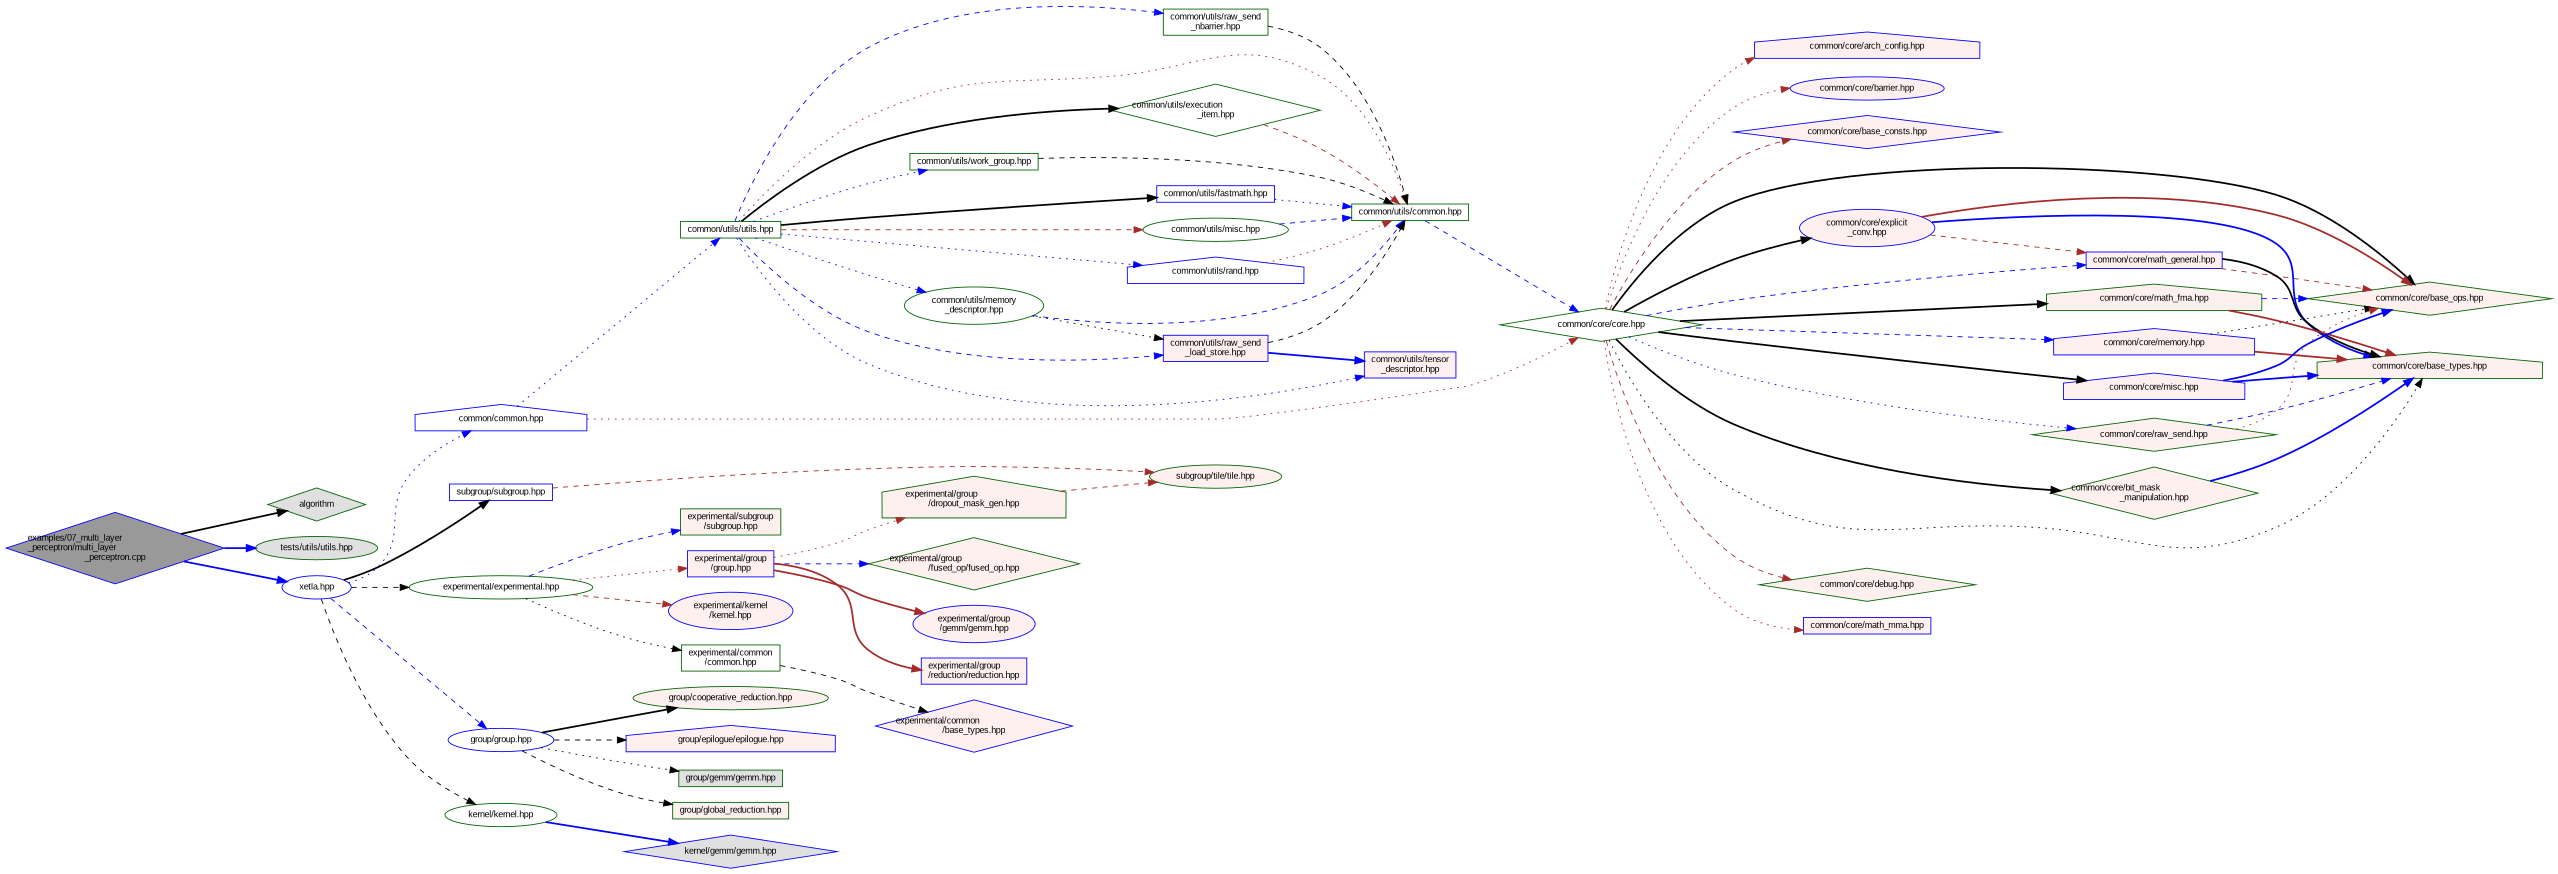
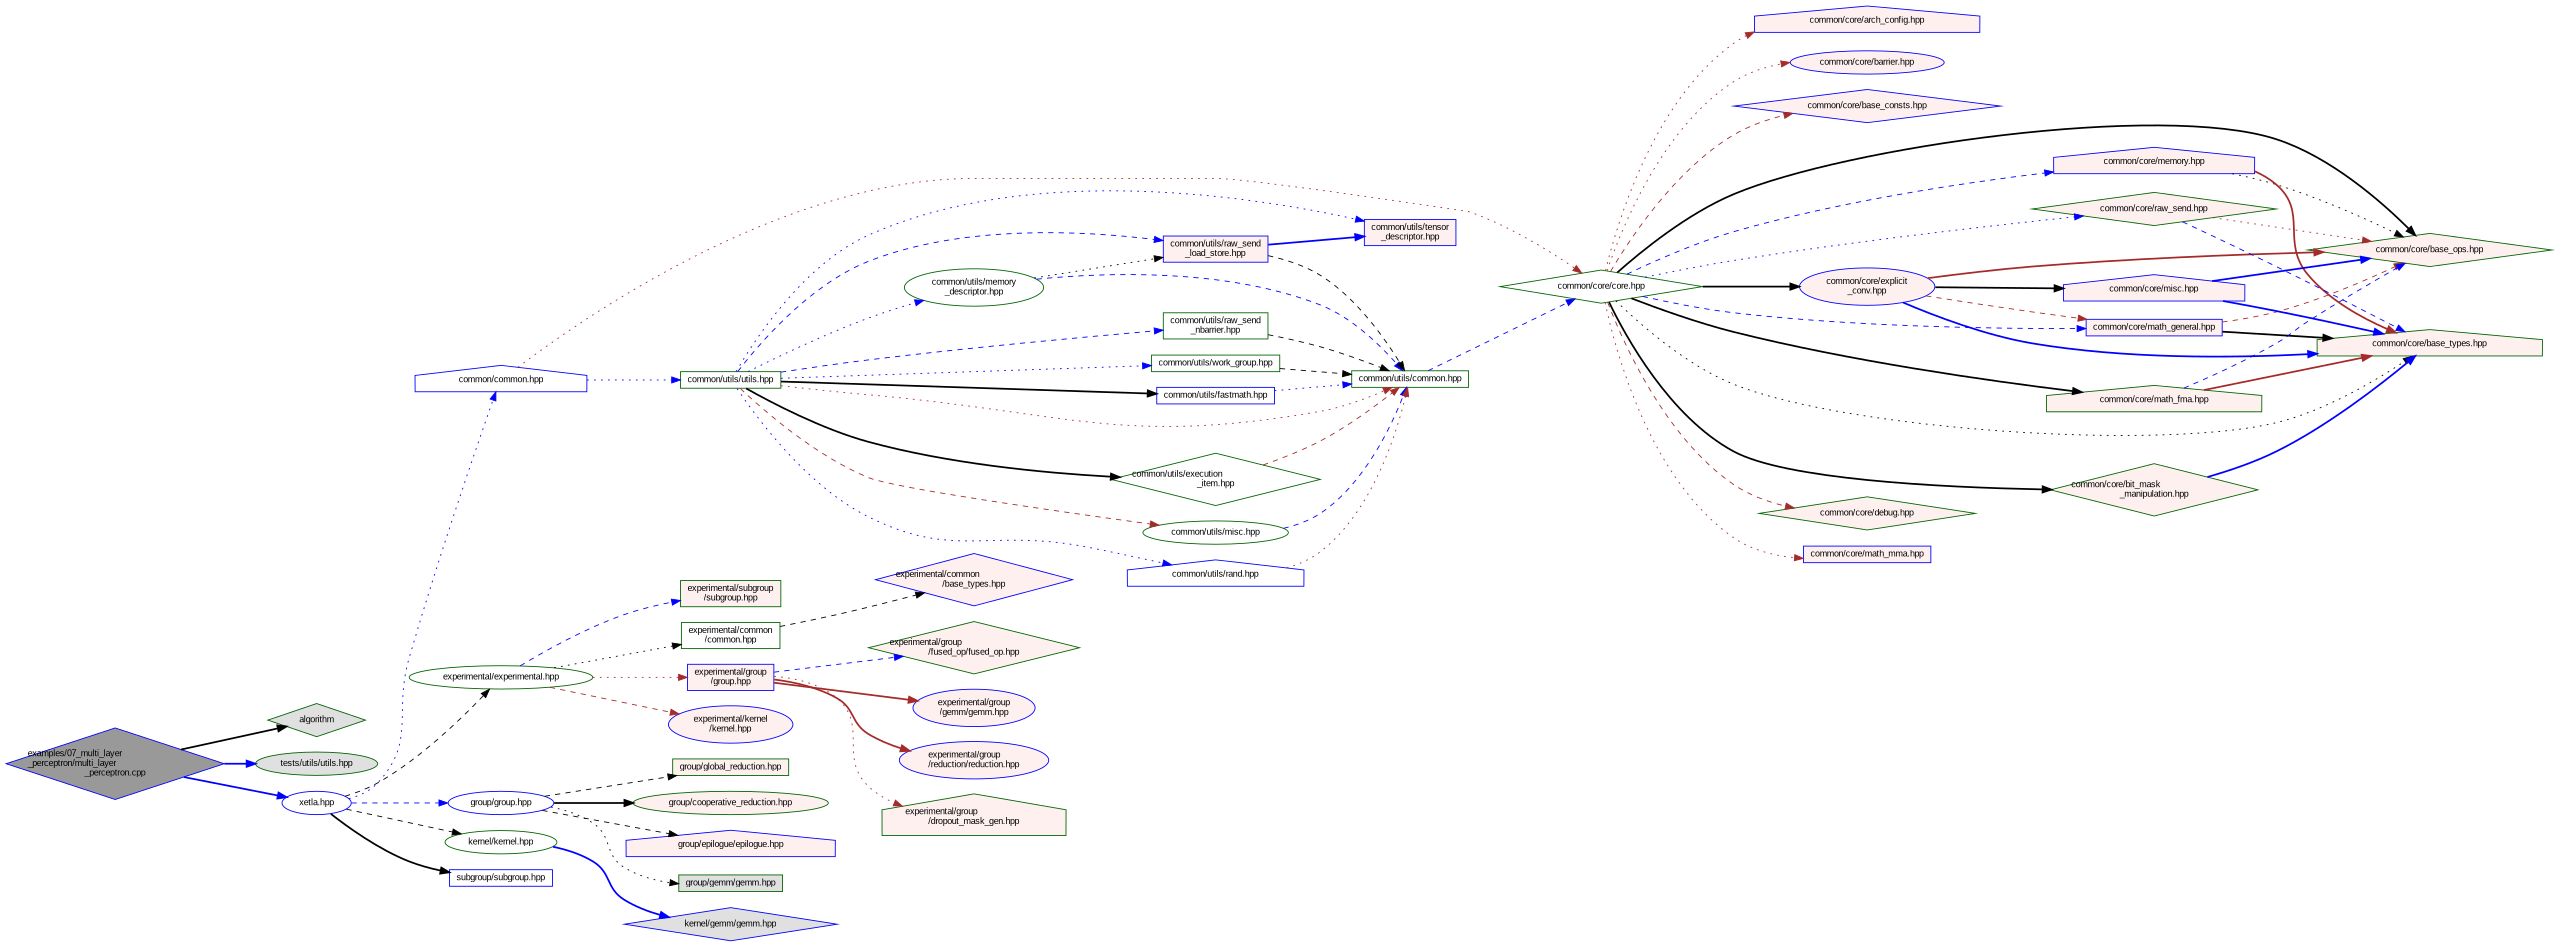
edge "common/core/core.hpp" -> "common/core/misc.hpp": now "common/core/explicit _conv.hpp" -> "common/core/misc.hpp"
node "subgroup/tile/tile.hpp": removed
node "experimental/group /reduction/reduction.hpp": shape box -> ellipse
